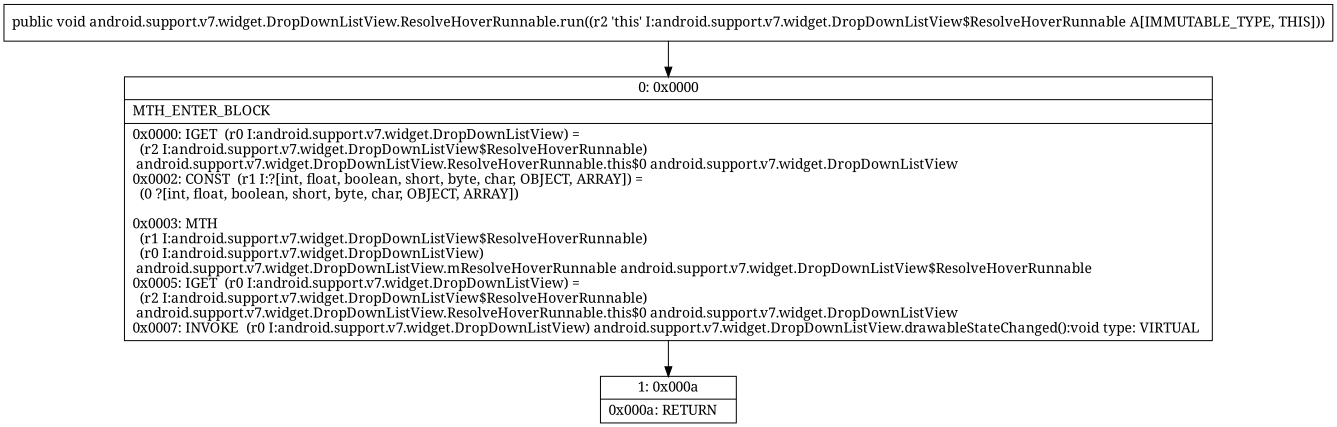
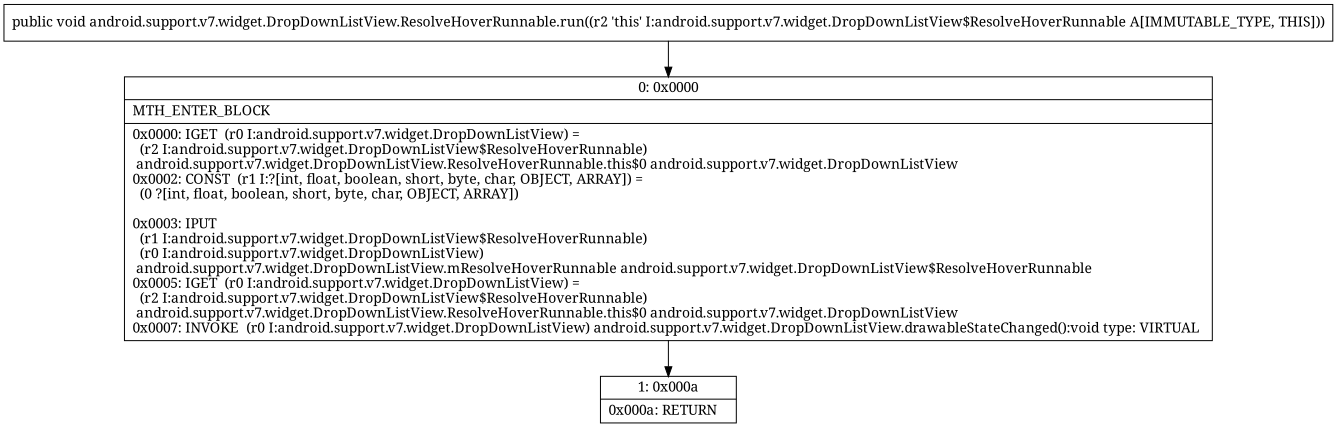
node "0: 0x0000": text "0x0003: MTH" -> "0x0003: IPUT"
